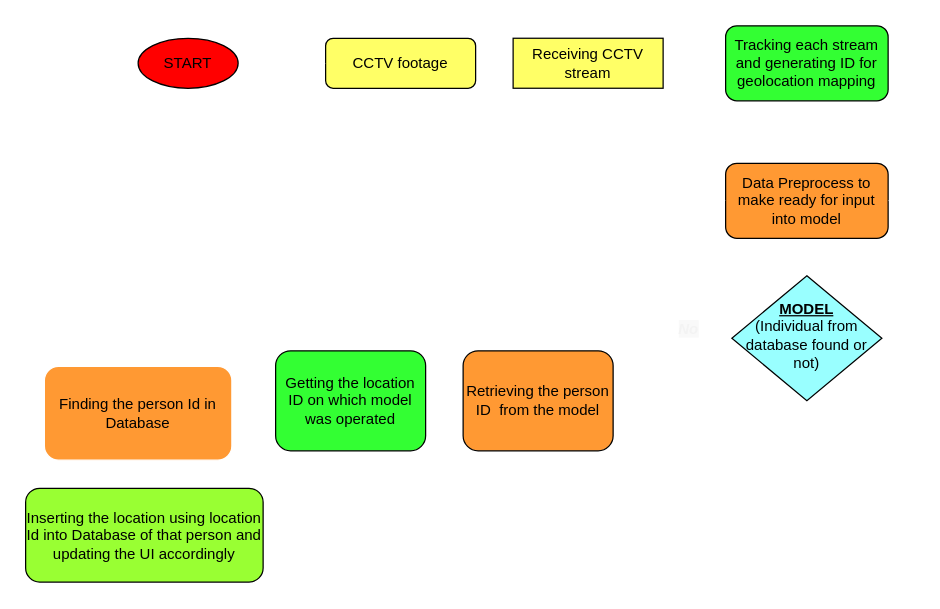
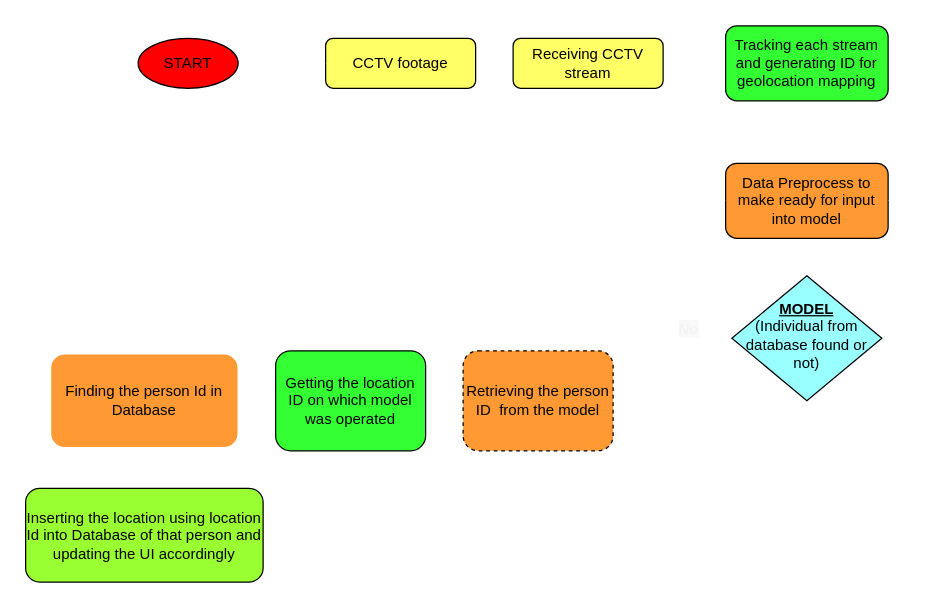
node "Receiving CCTV stream": shape rectangle -> rounded rectangle
node "Retrieving the person ID from the model": style solid -> dashed
node "Finding the person Id in Database": moved (138, 413) -> (144, 401)
